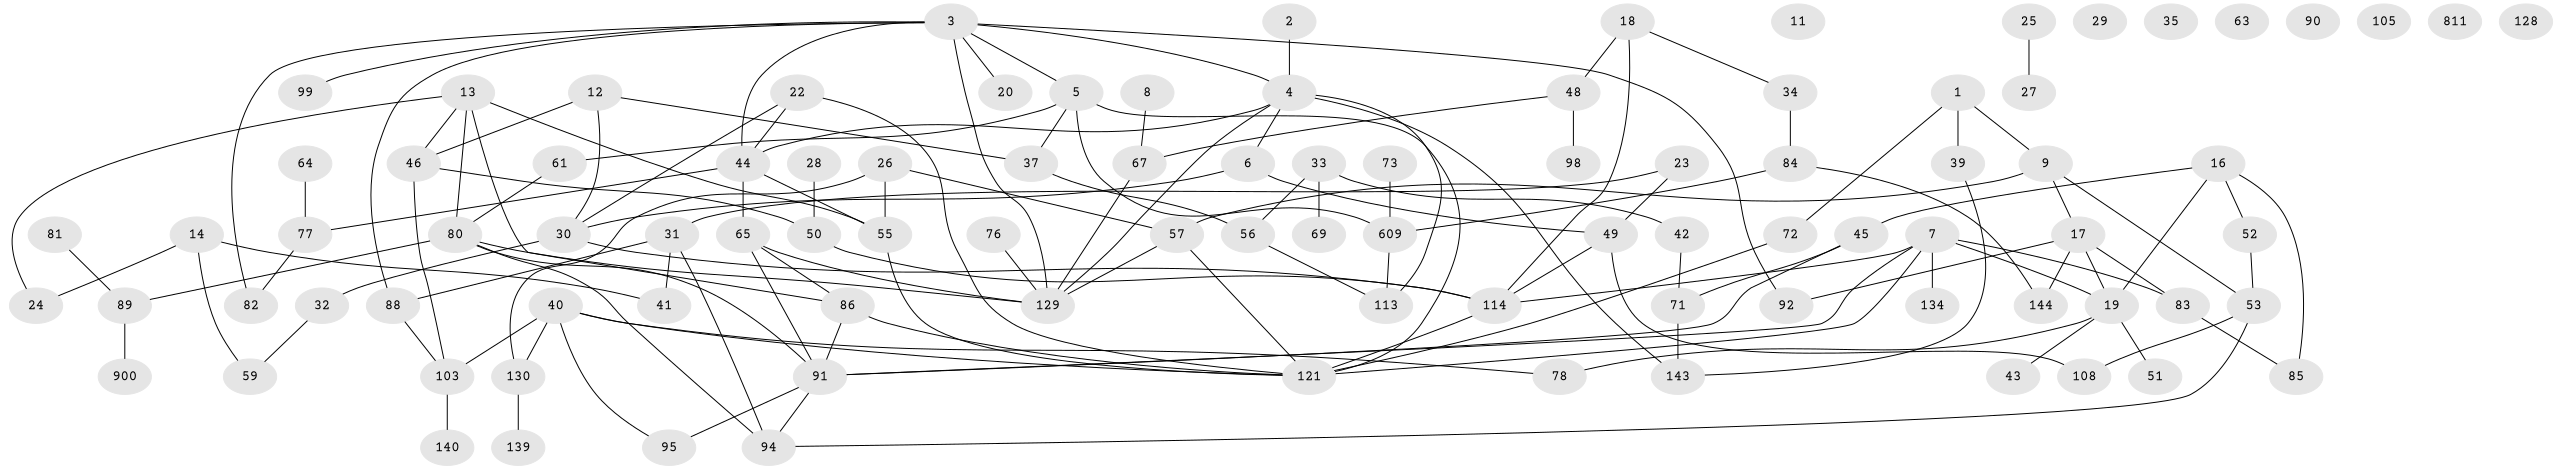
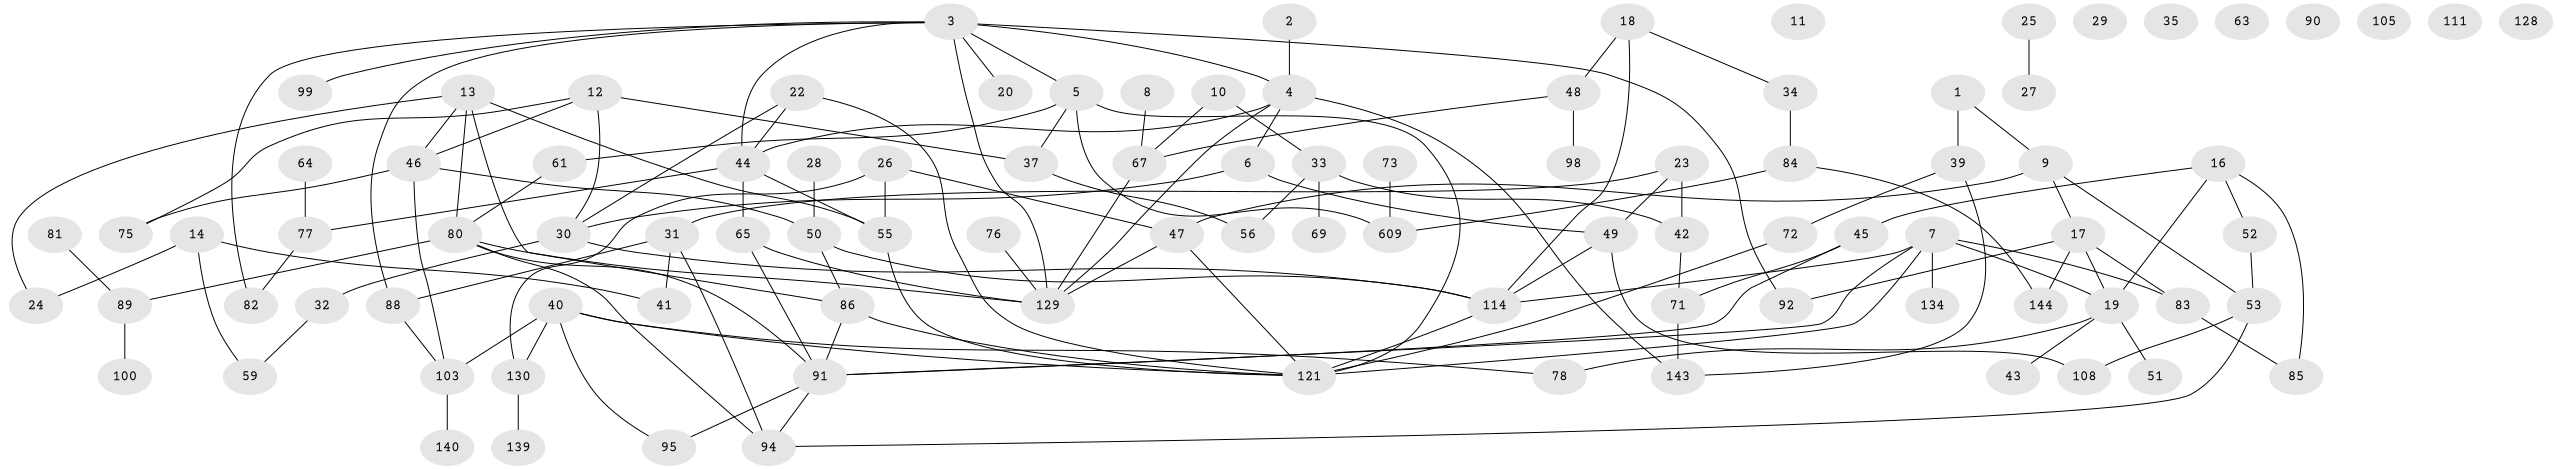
node "811": label "811" -> "111"
node "10": added
edge "1" -- "72": now "39" -- "72"
edge "23" -- "42": added
node "75": added
node "57": label "57" -> "47"
edge "65" -- "86": now "50" -- "86"
node "113": removed
node "900": label "900" -> "100"
